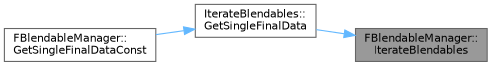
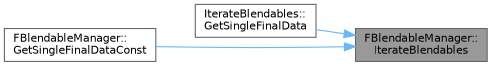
edge "FBlendableManager:: GetSingleFinalDataConst" -> "IterateBlendables:: GetSingleFinalData": now "FBlendableManager:: GetSingleFinalDataConst" -> "FBlendableManager:: IterateBlendables"
